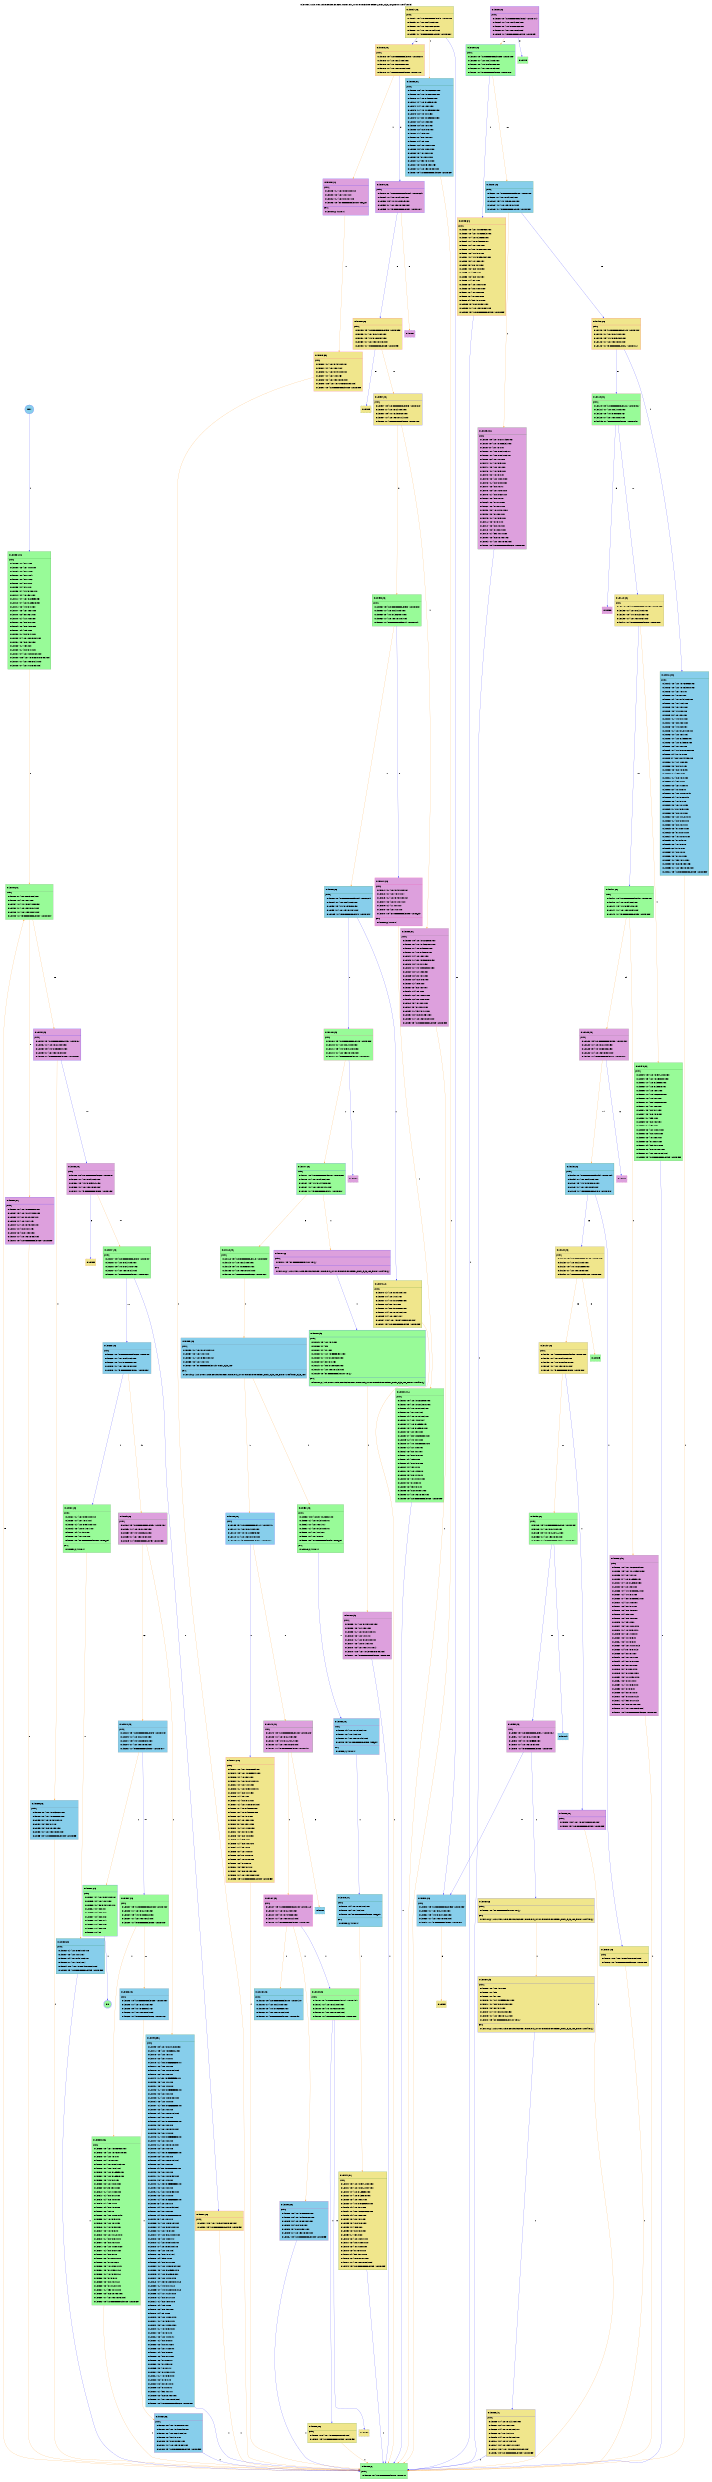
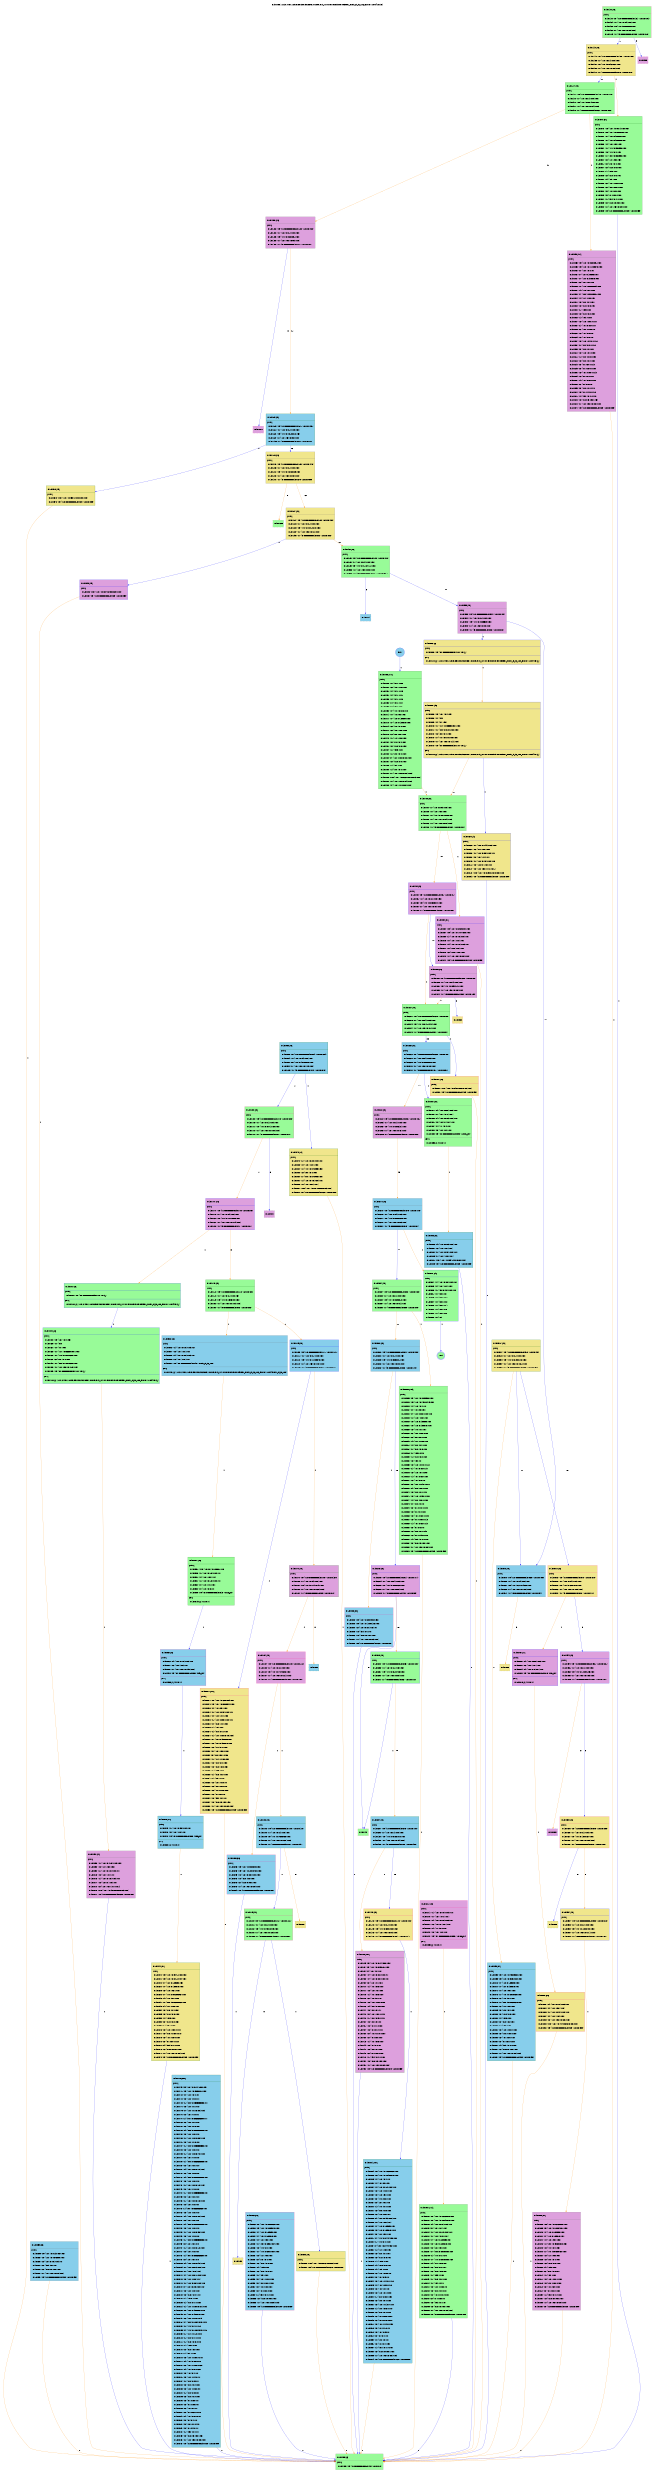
edge "0x4013db [28]" -> "0x401fb3 [91]": now "0x4013db [28]" -> "0x40221e"
node "0x401fb3 [91]": fillcolor khaki -> skyblue
edge "0x401413 [28]" -> "0x40142f [28]": removed, label "17"
node "0x4015d3 [28]": removed
node "0x401627 [28]": fillcolor palegreen -> plum
node "0x401b26 [5]": fillcolor plum -> palegreen
edge "0x4012df [28]" -> "0x401ce5 [30]": now "0x4012df [28]" -> "0x401317 [28]"
edge "0x401ed3 [19]" -> "0x40165f [28]": now "0x401643 [28]" -> "0x40165f [28]"
edge "0x4013a3 [28]" -> "0x4013bf [28]": added, label "20"
edge "0x40134f [28]" -> "0x40175f [356]": removed, label "1"
edge "0x402235 [5]" -> "0x4012bf [32]": now "0x401d08 [40]" -> "0x4012bf [32]"
node "0x402197": added
edge "0x401697 [28]" -> "0x4016cf [28]": now "0x4016b3 [28]" -> "0x4016cf [28]"
